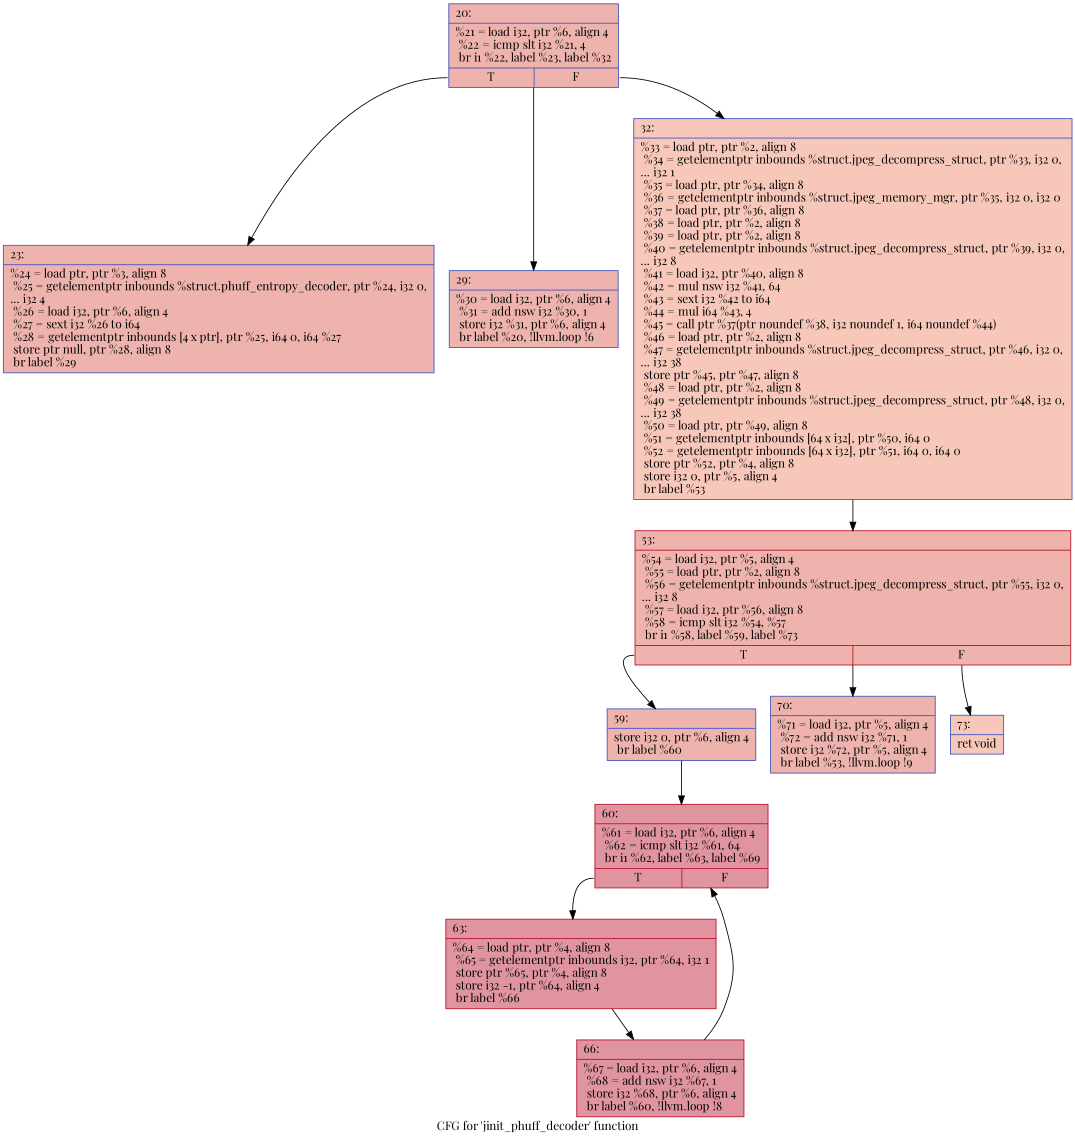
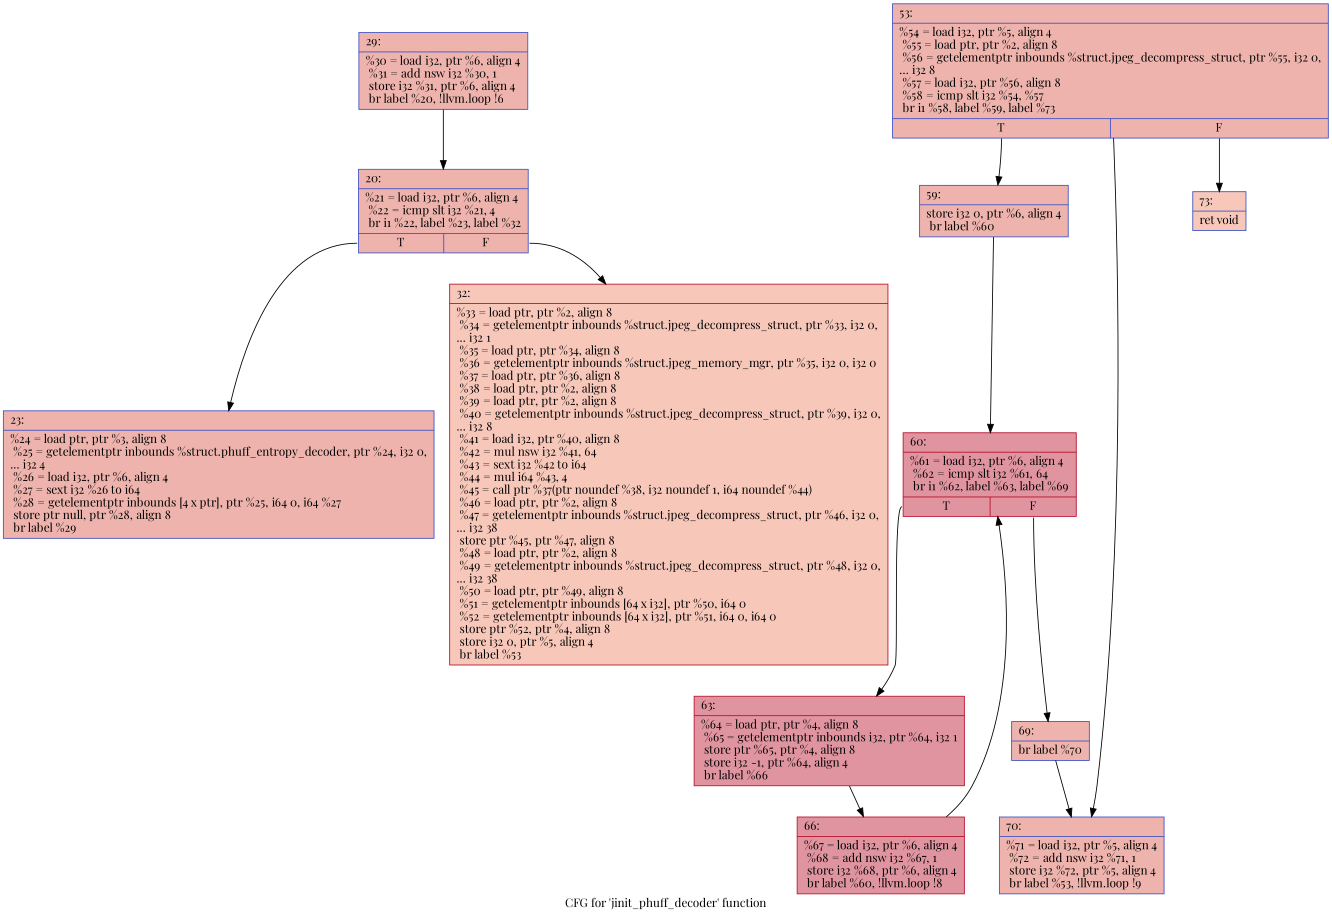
edge "20:" -> "29:": reversed
node "32:": color #3d50c3ff -> #b70d28ff
edge "32:" -> "53:": removed
node "53:": color #b70d28ff -> #3d50c3ff
node "69:": added
